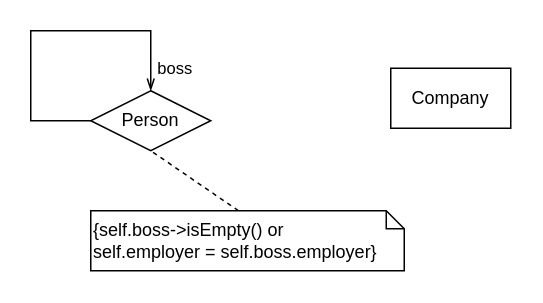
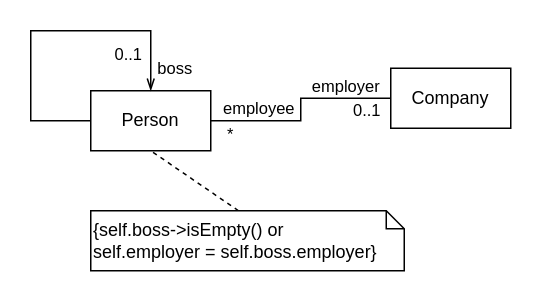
edge "Company" -- "Person": added, labels "0..1", "0..1", "employer", "*", "employee"
node "Person": shape diamond -> rectangle
